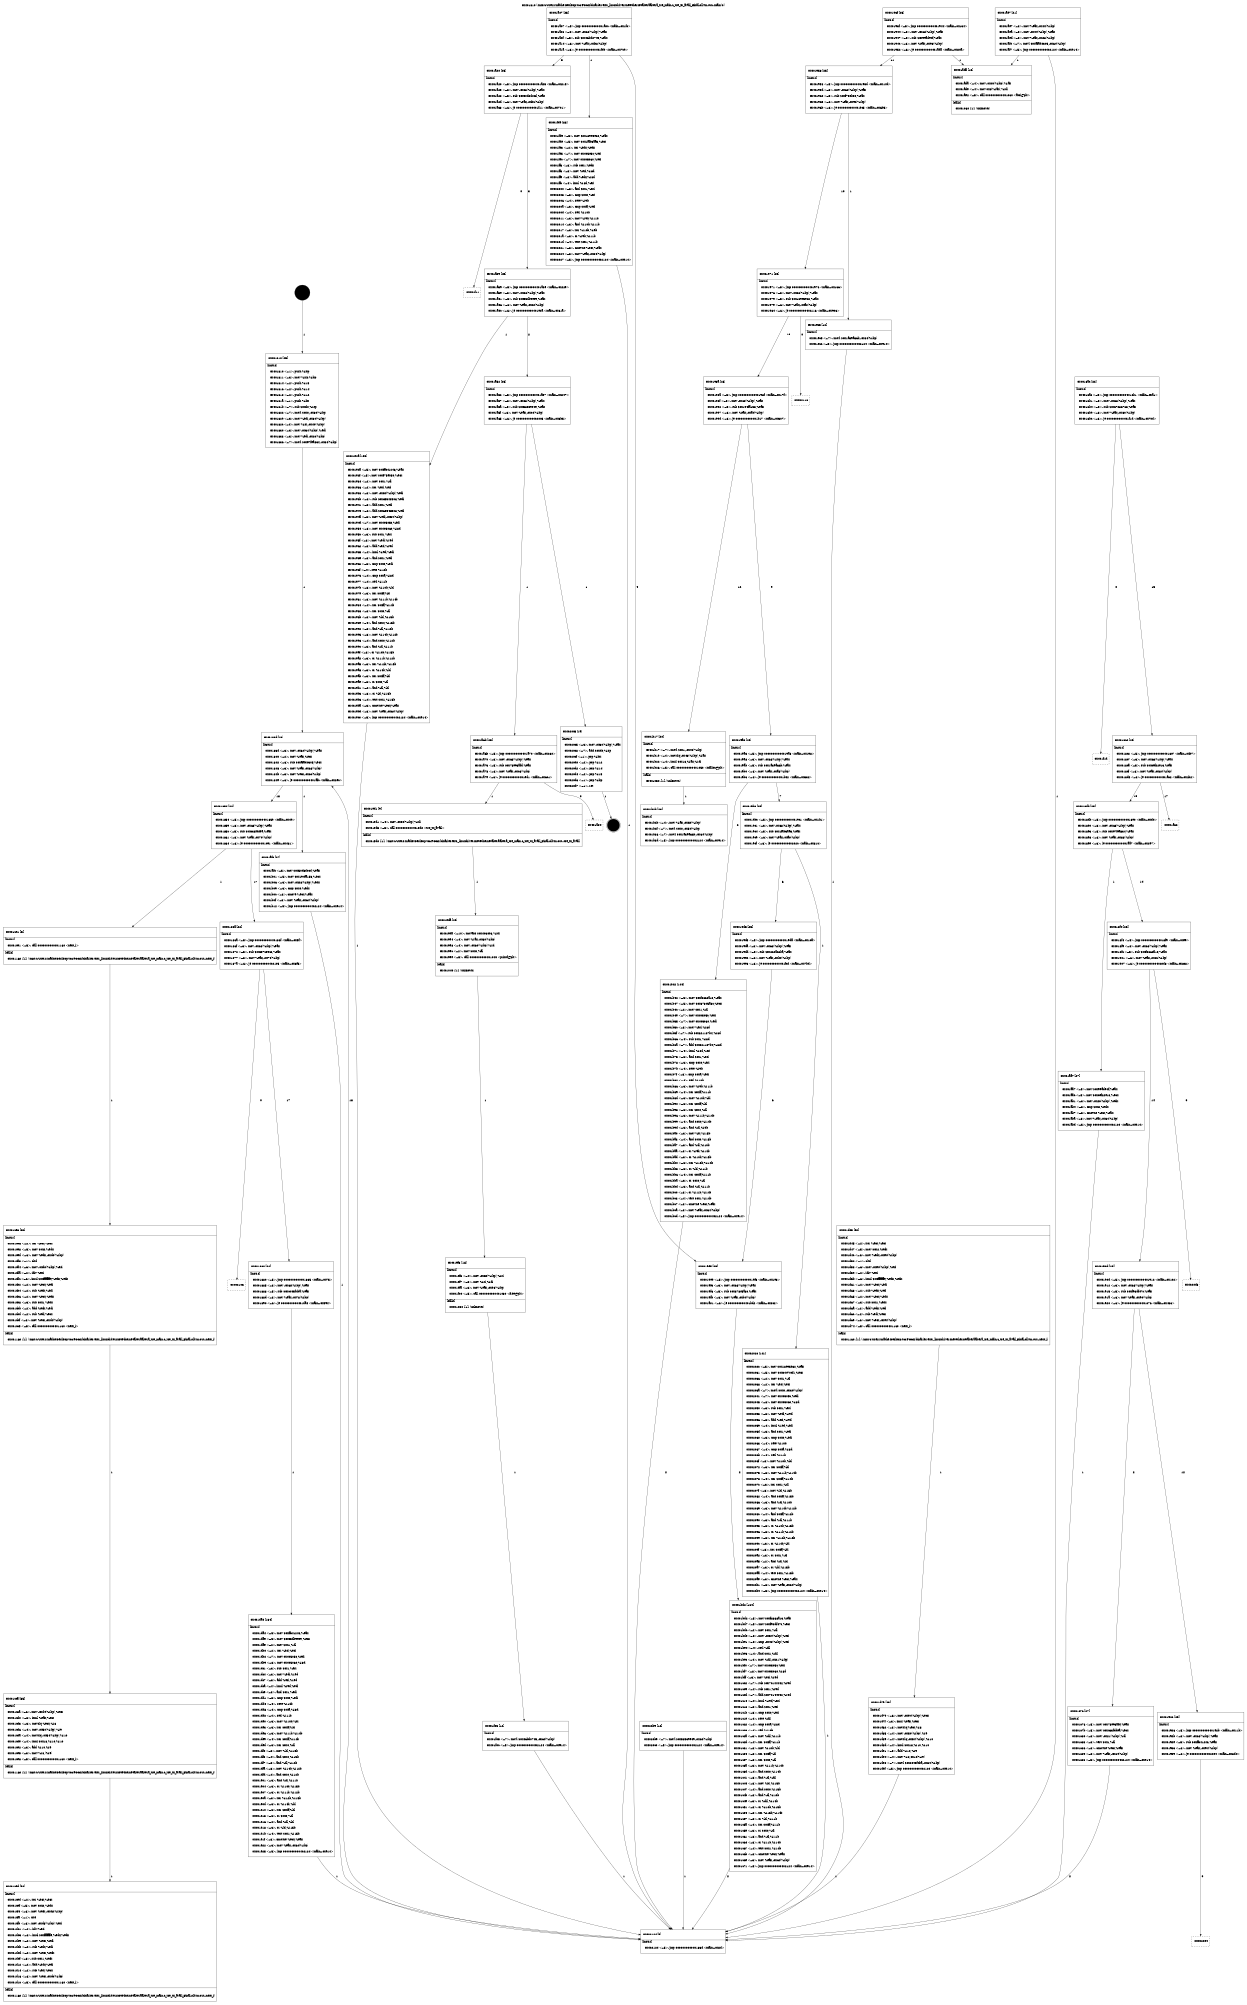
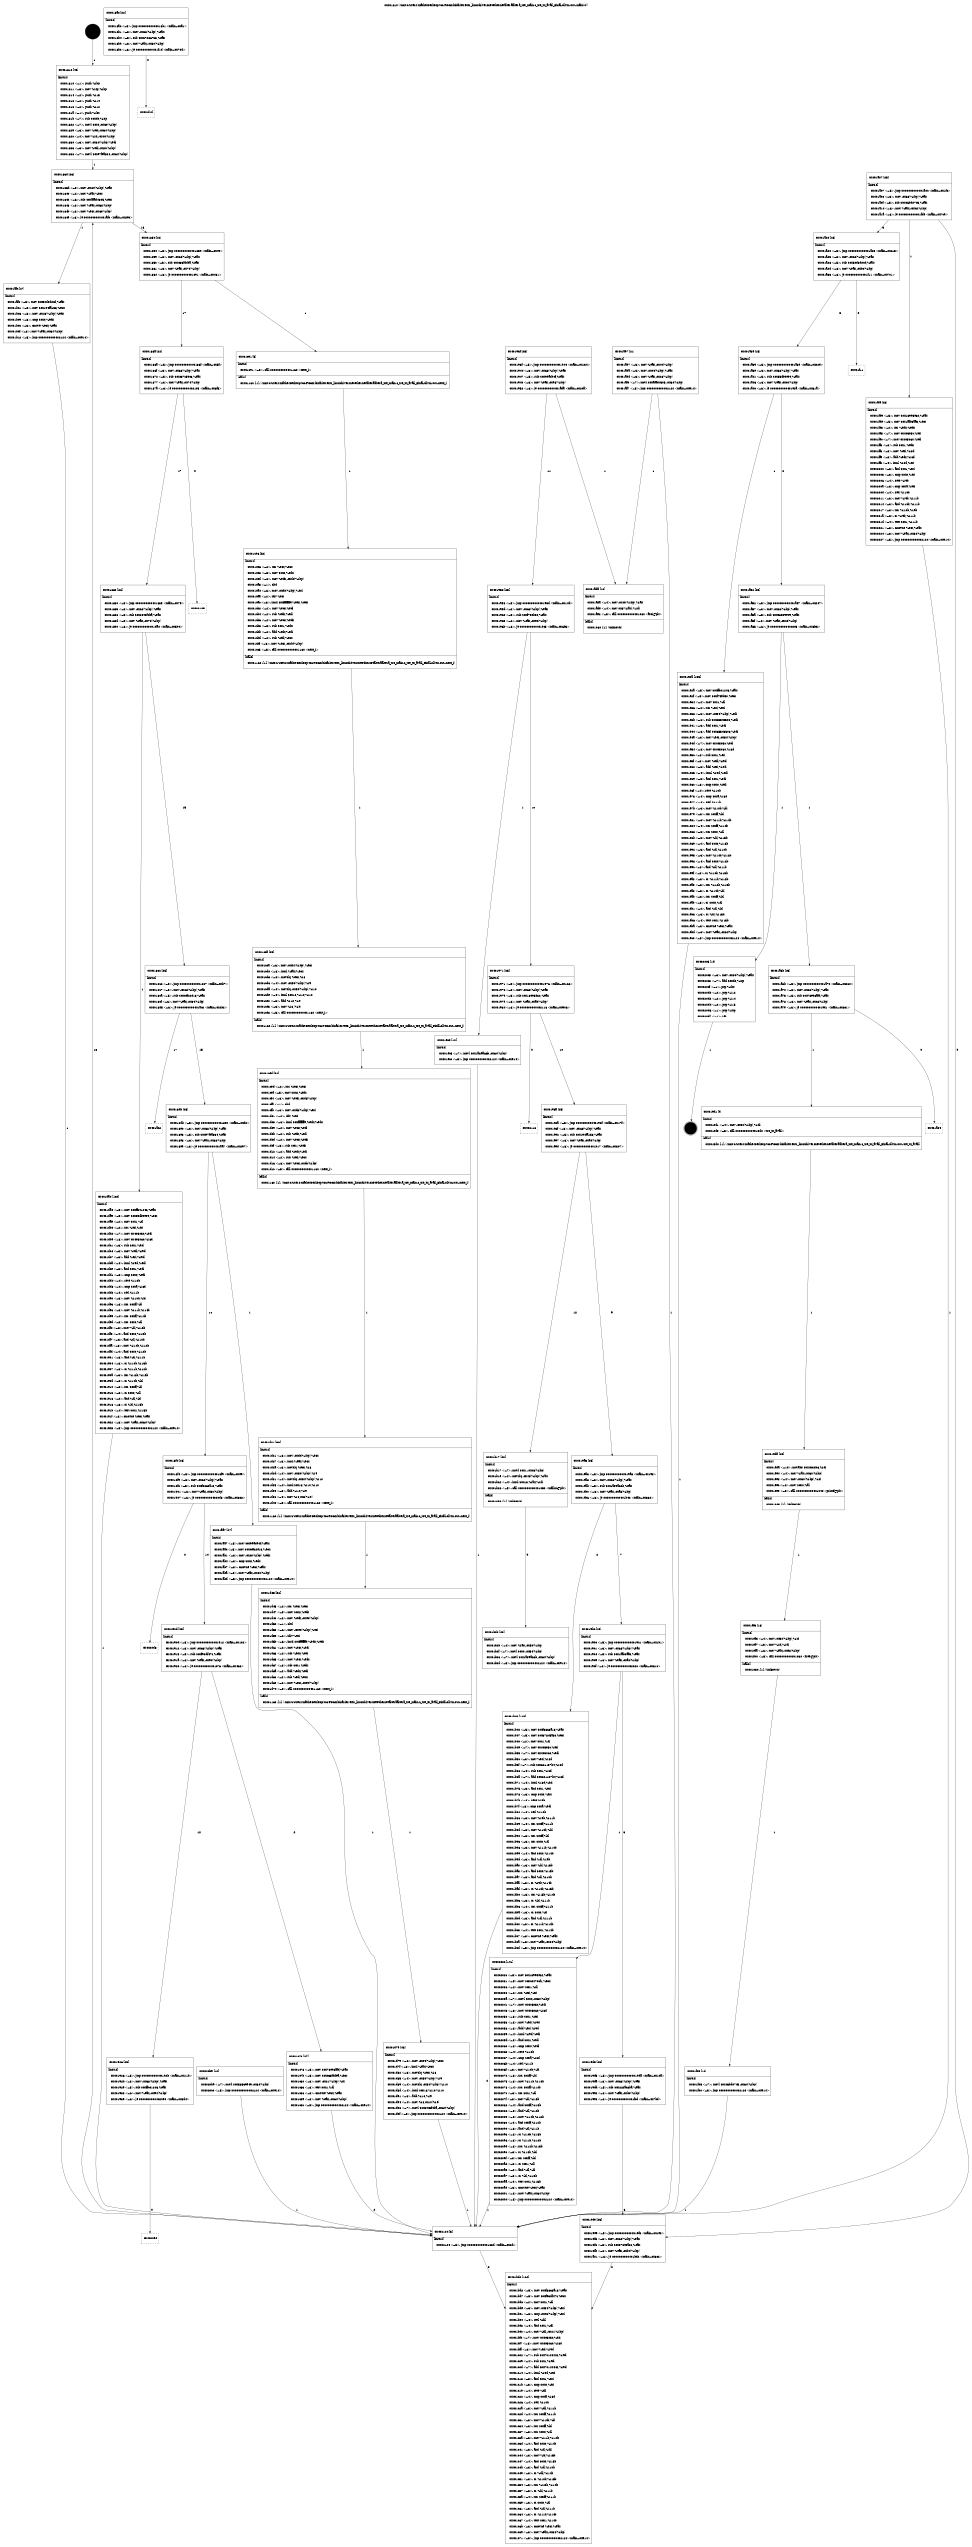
edge "0x4018ac [22]" -> "0x4018c2 [25]": now "0x401880 [22]" -> "0x4018c2 [25]"
edge "0x401b17 [20]" -> "0x401b2b [23]": label " 1" -> " 9"
node "0x401d21 [36]": added
edge "0x401bd2 [164]" -> "0x402124 [5]": reversed
